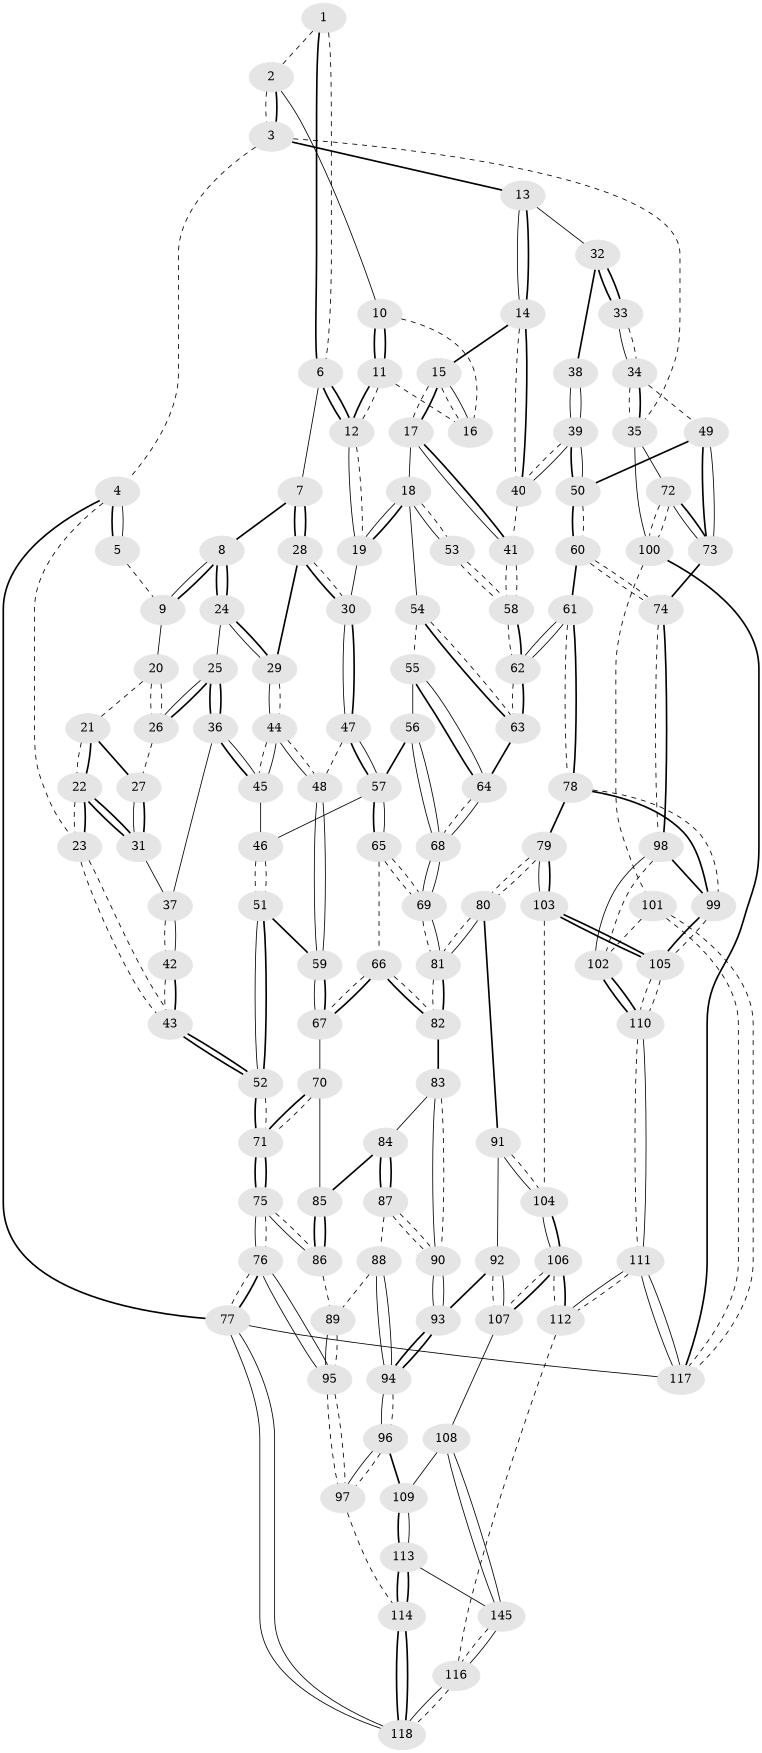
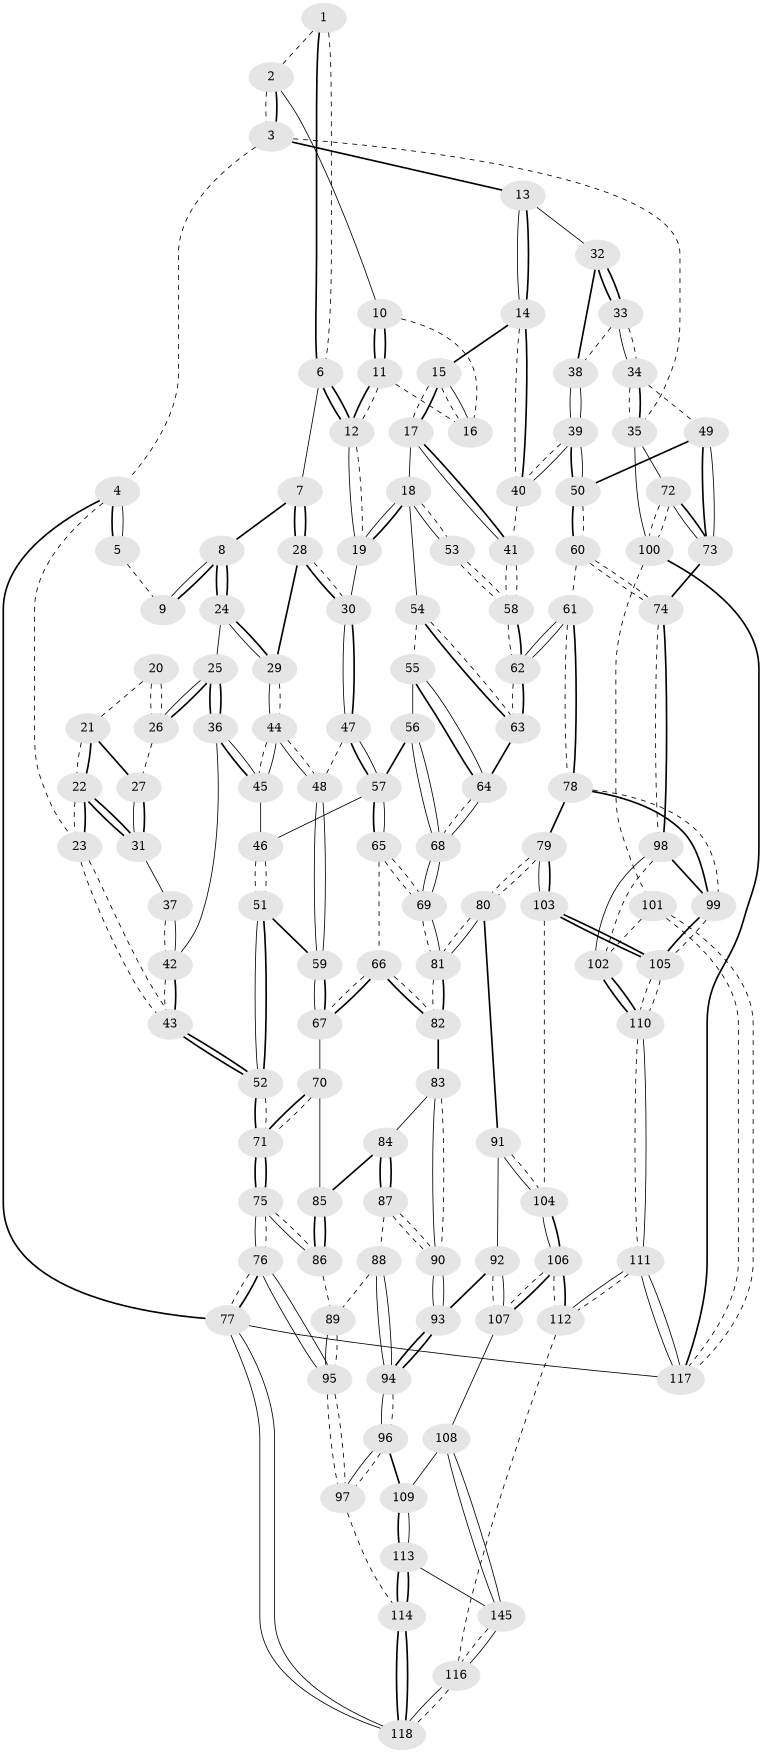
edge "33" -- "38": added
edge "60" -- "61": style bold -> dashed
edge "9" -- "20": removed
edge "36" -- "37": now "36" -- "42"
